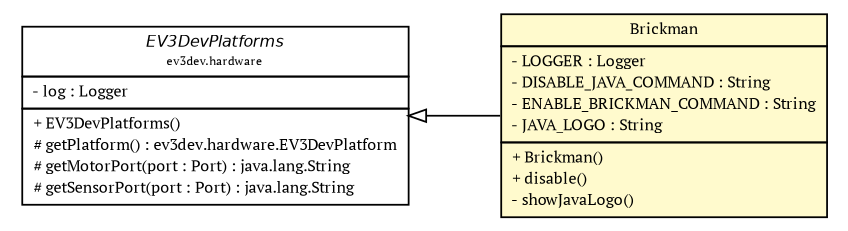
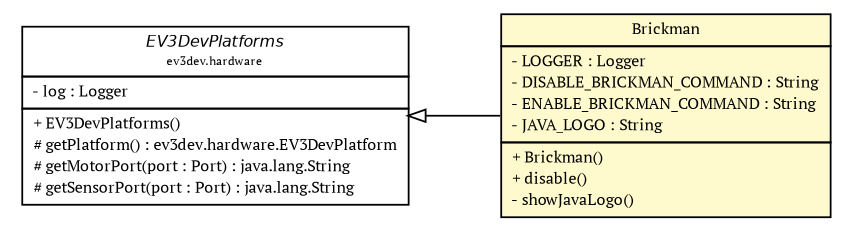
node "Brickman": text "- DISABLE_JAVA_COMMAND : String" -> "- DISABLE_BRICKMAN_COMMAND : String"
